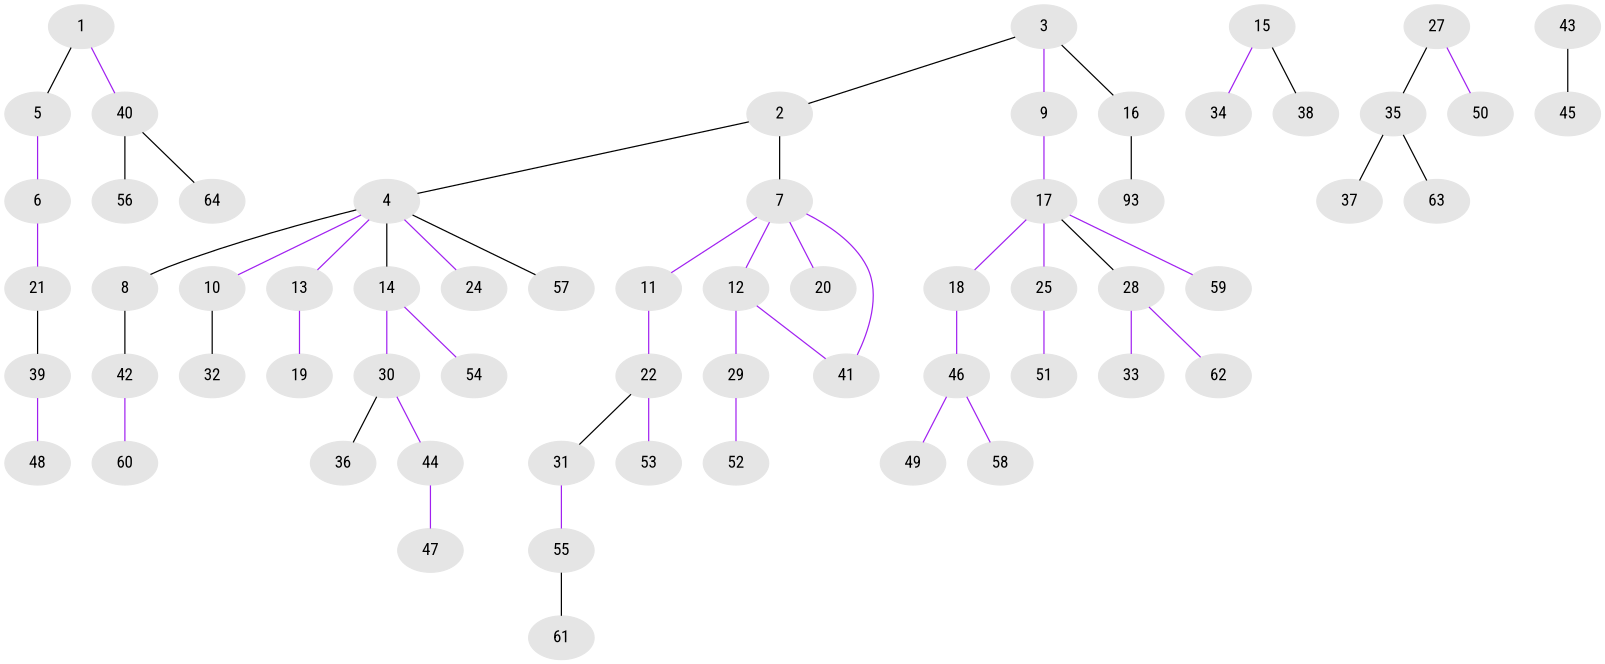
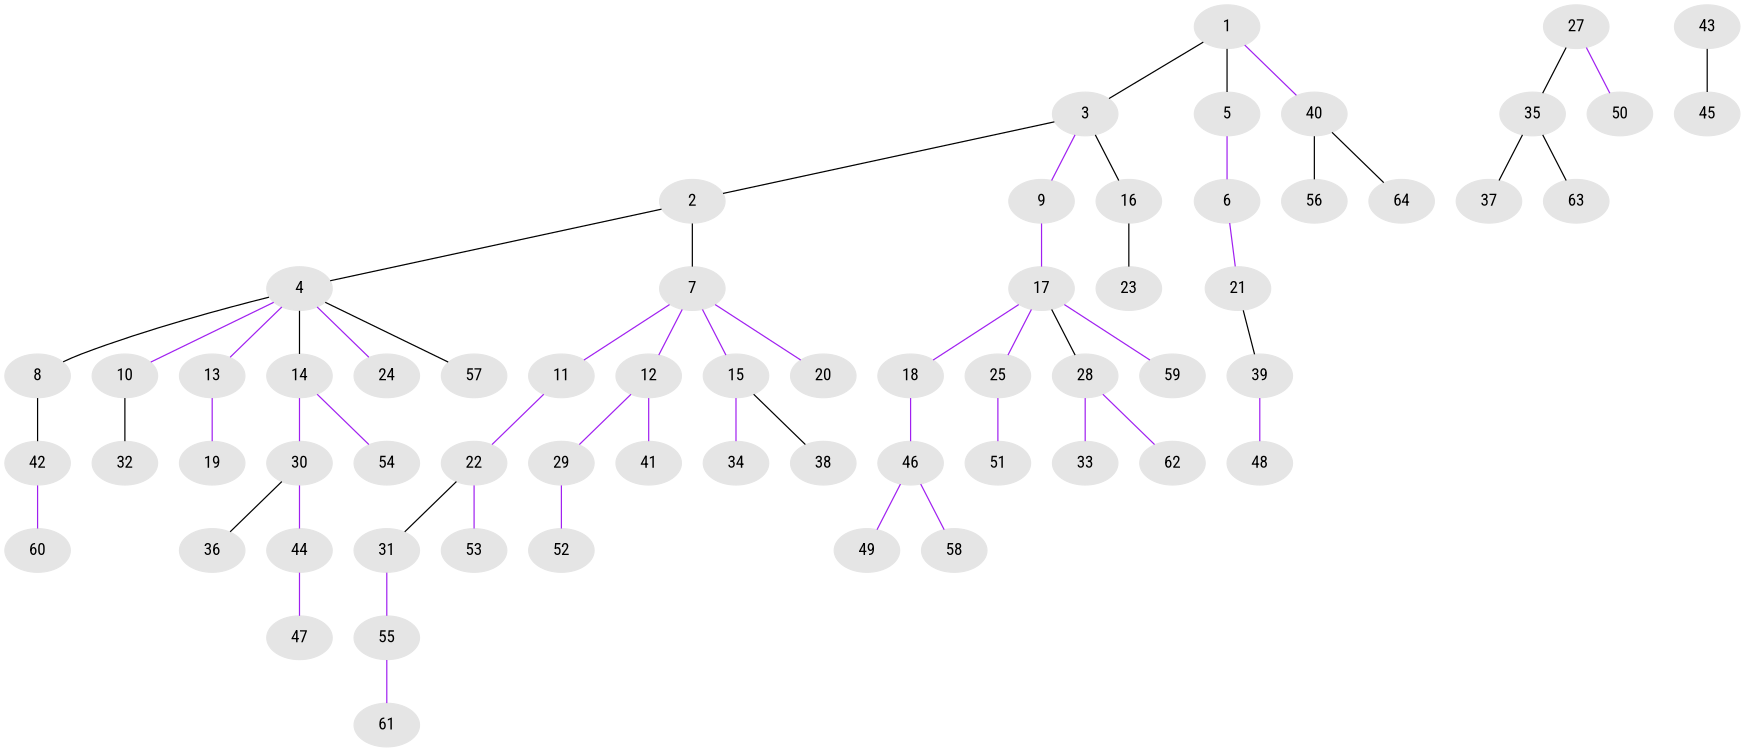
edge "1" -- "3": added
node "93": label "93" -> "23"
edge "7" -- "41": now "7" -- "15"
edge "55" -- "61": color black -> purple
